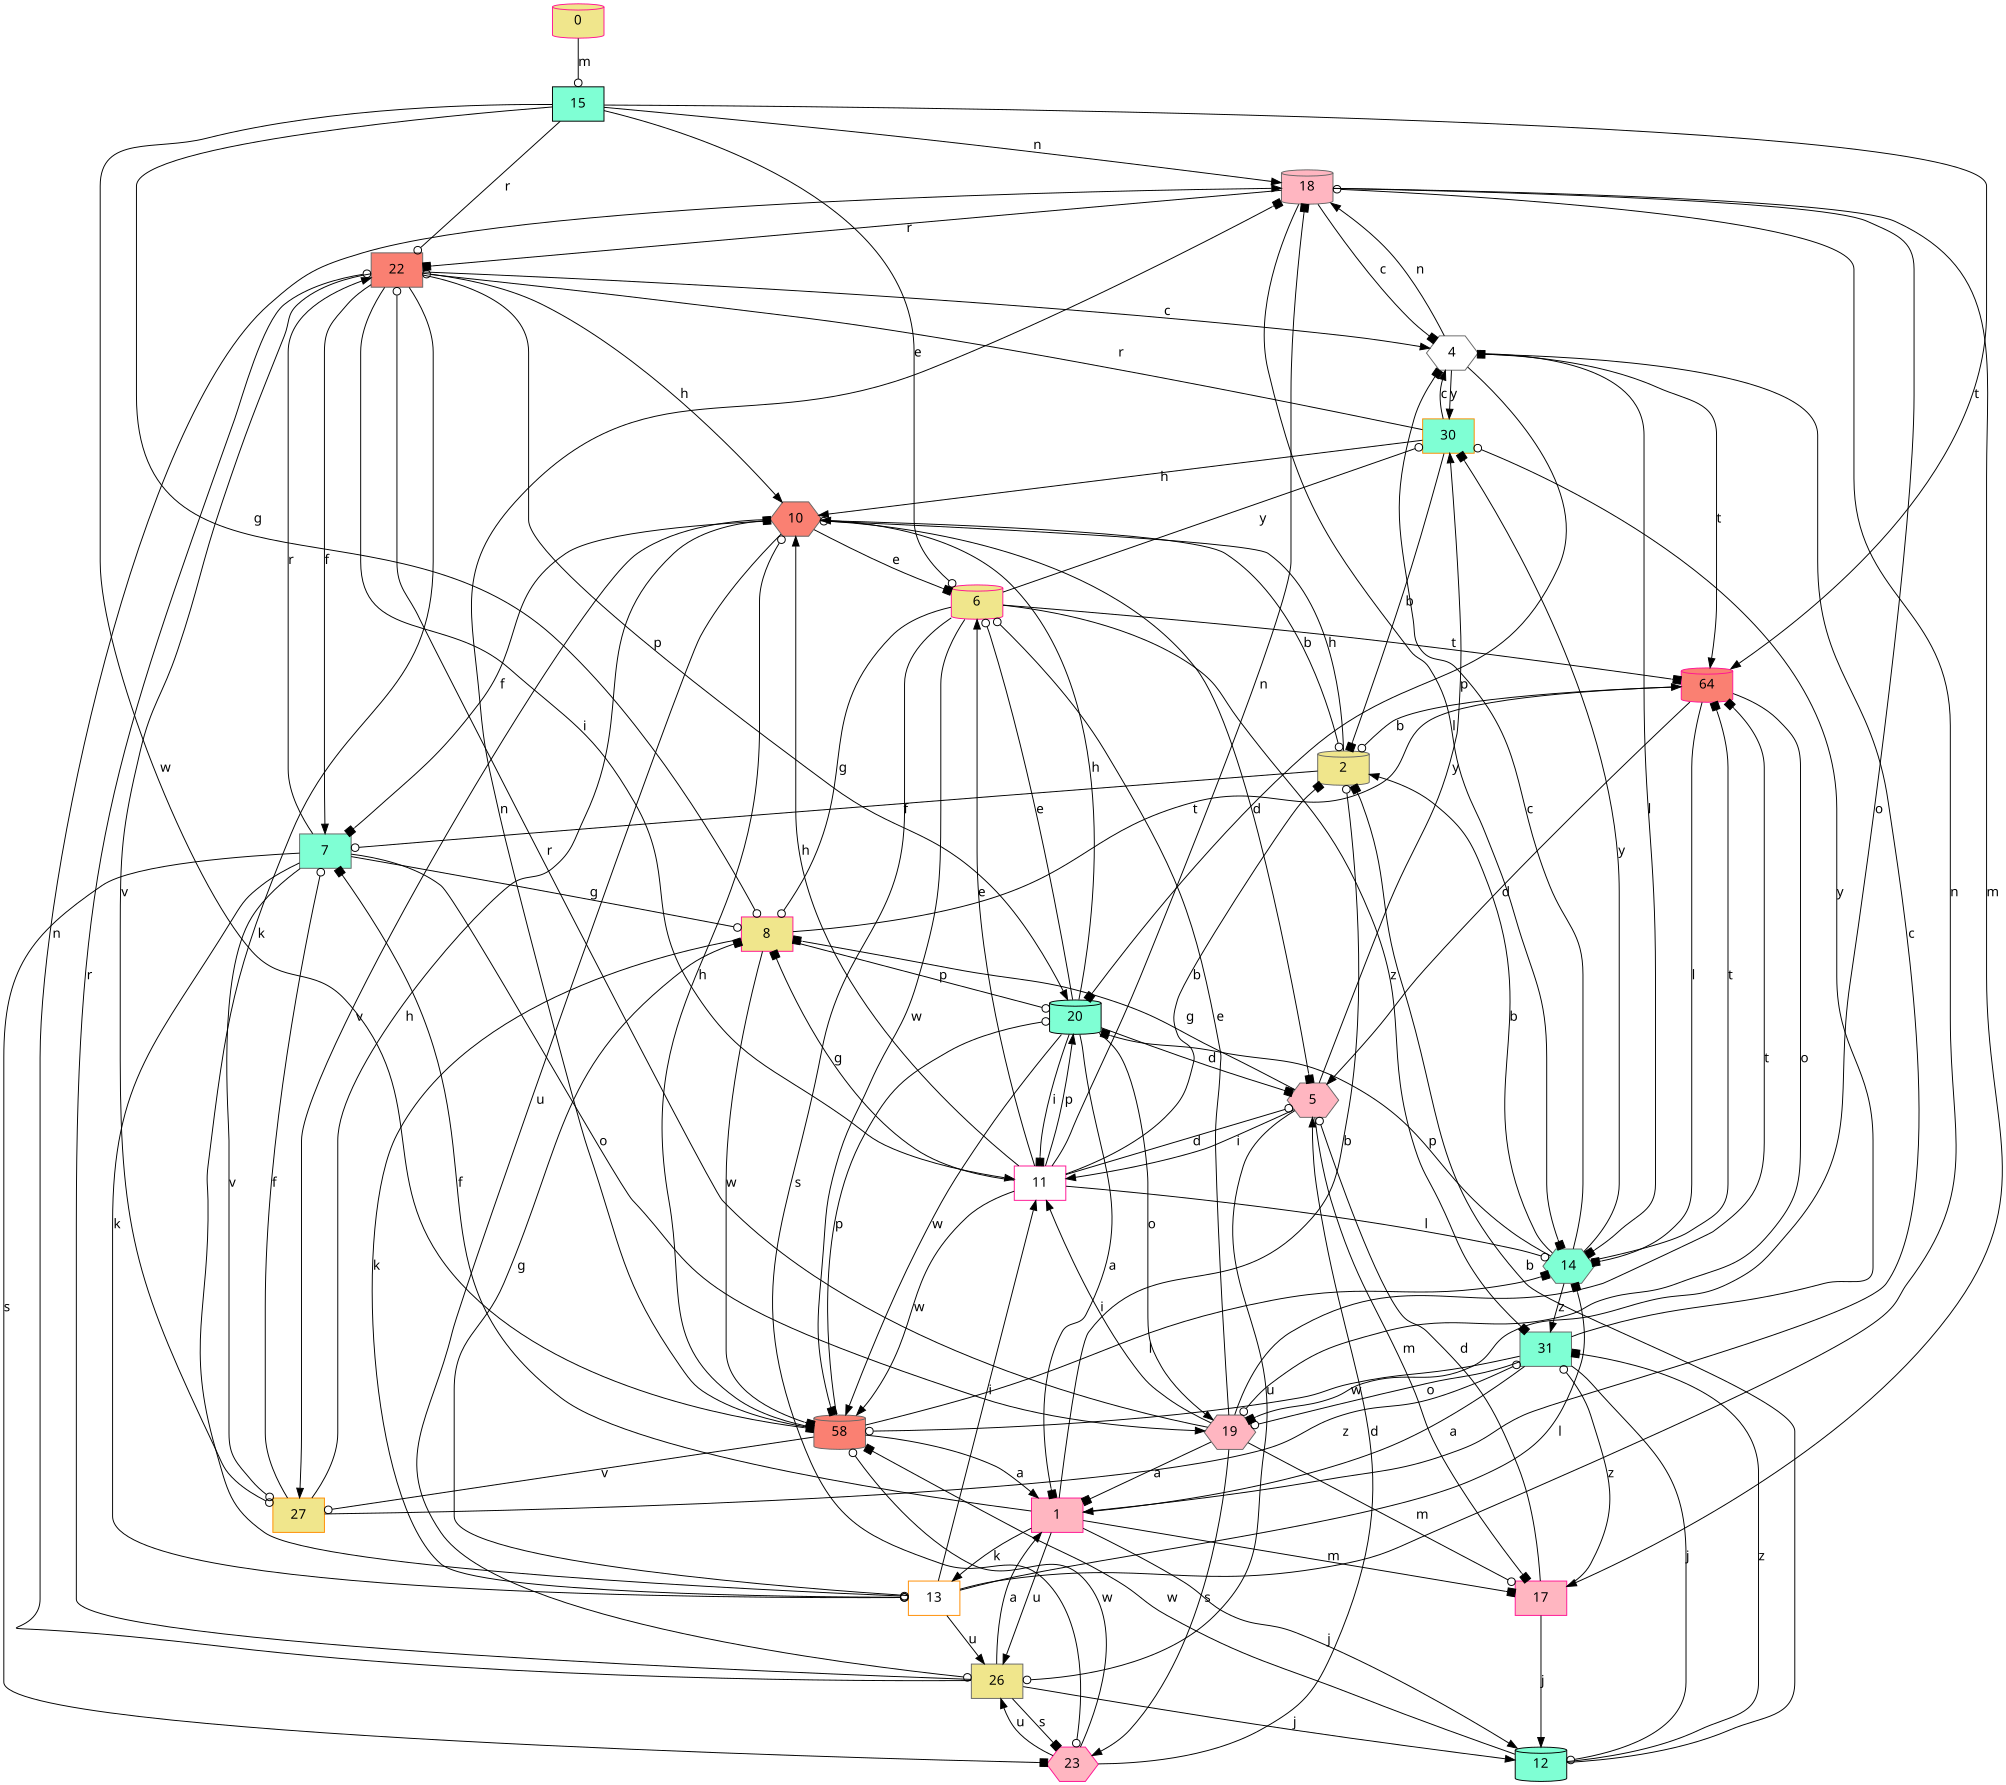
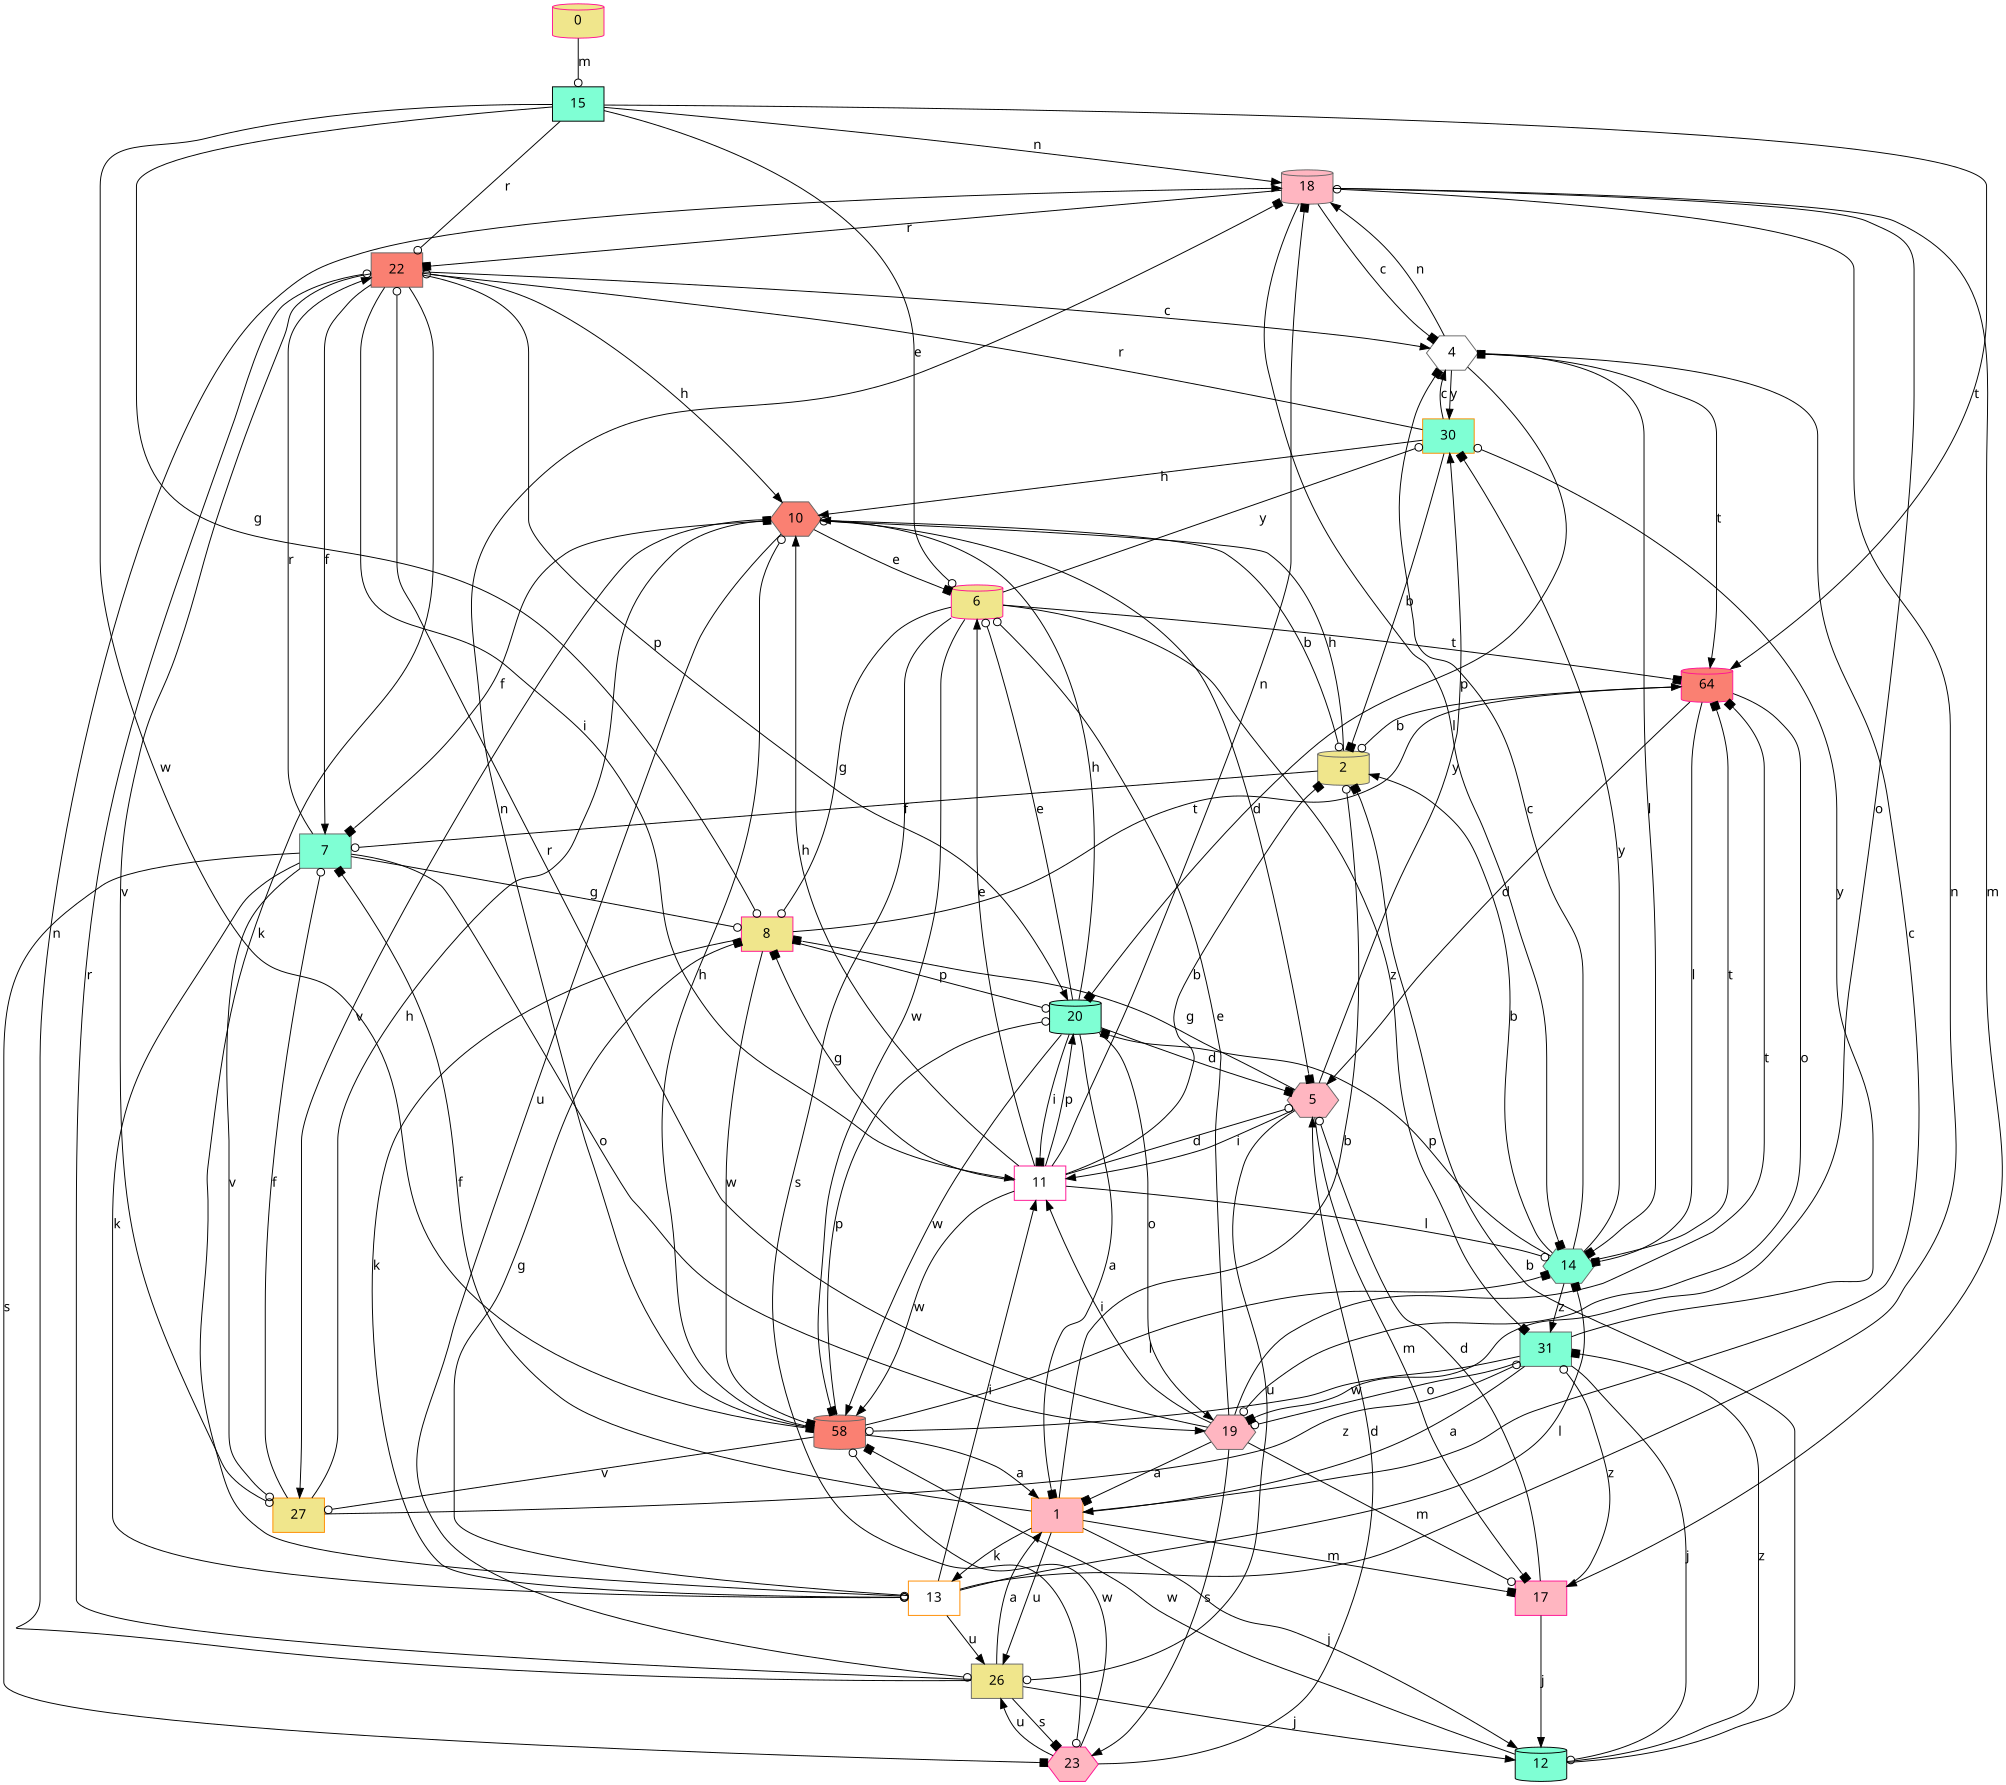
node "1": color deeppink -> darkorange
